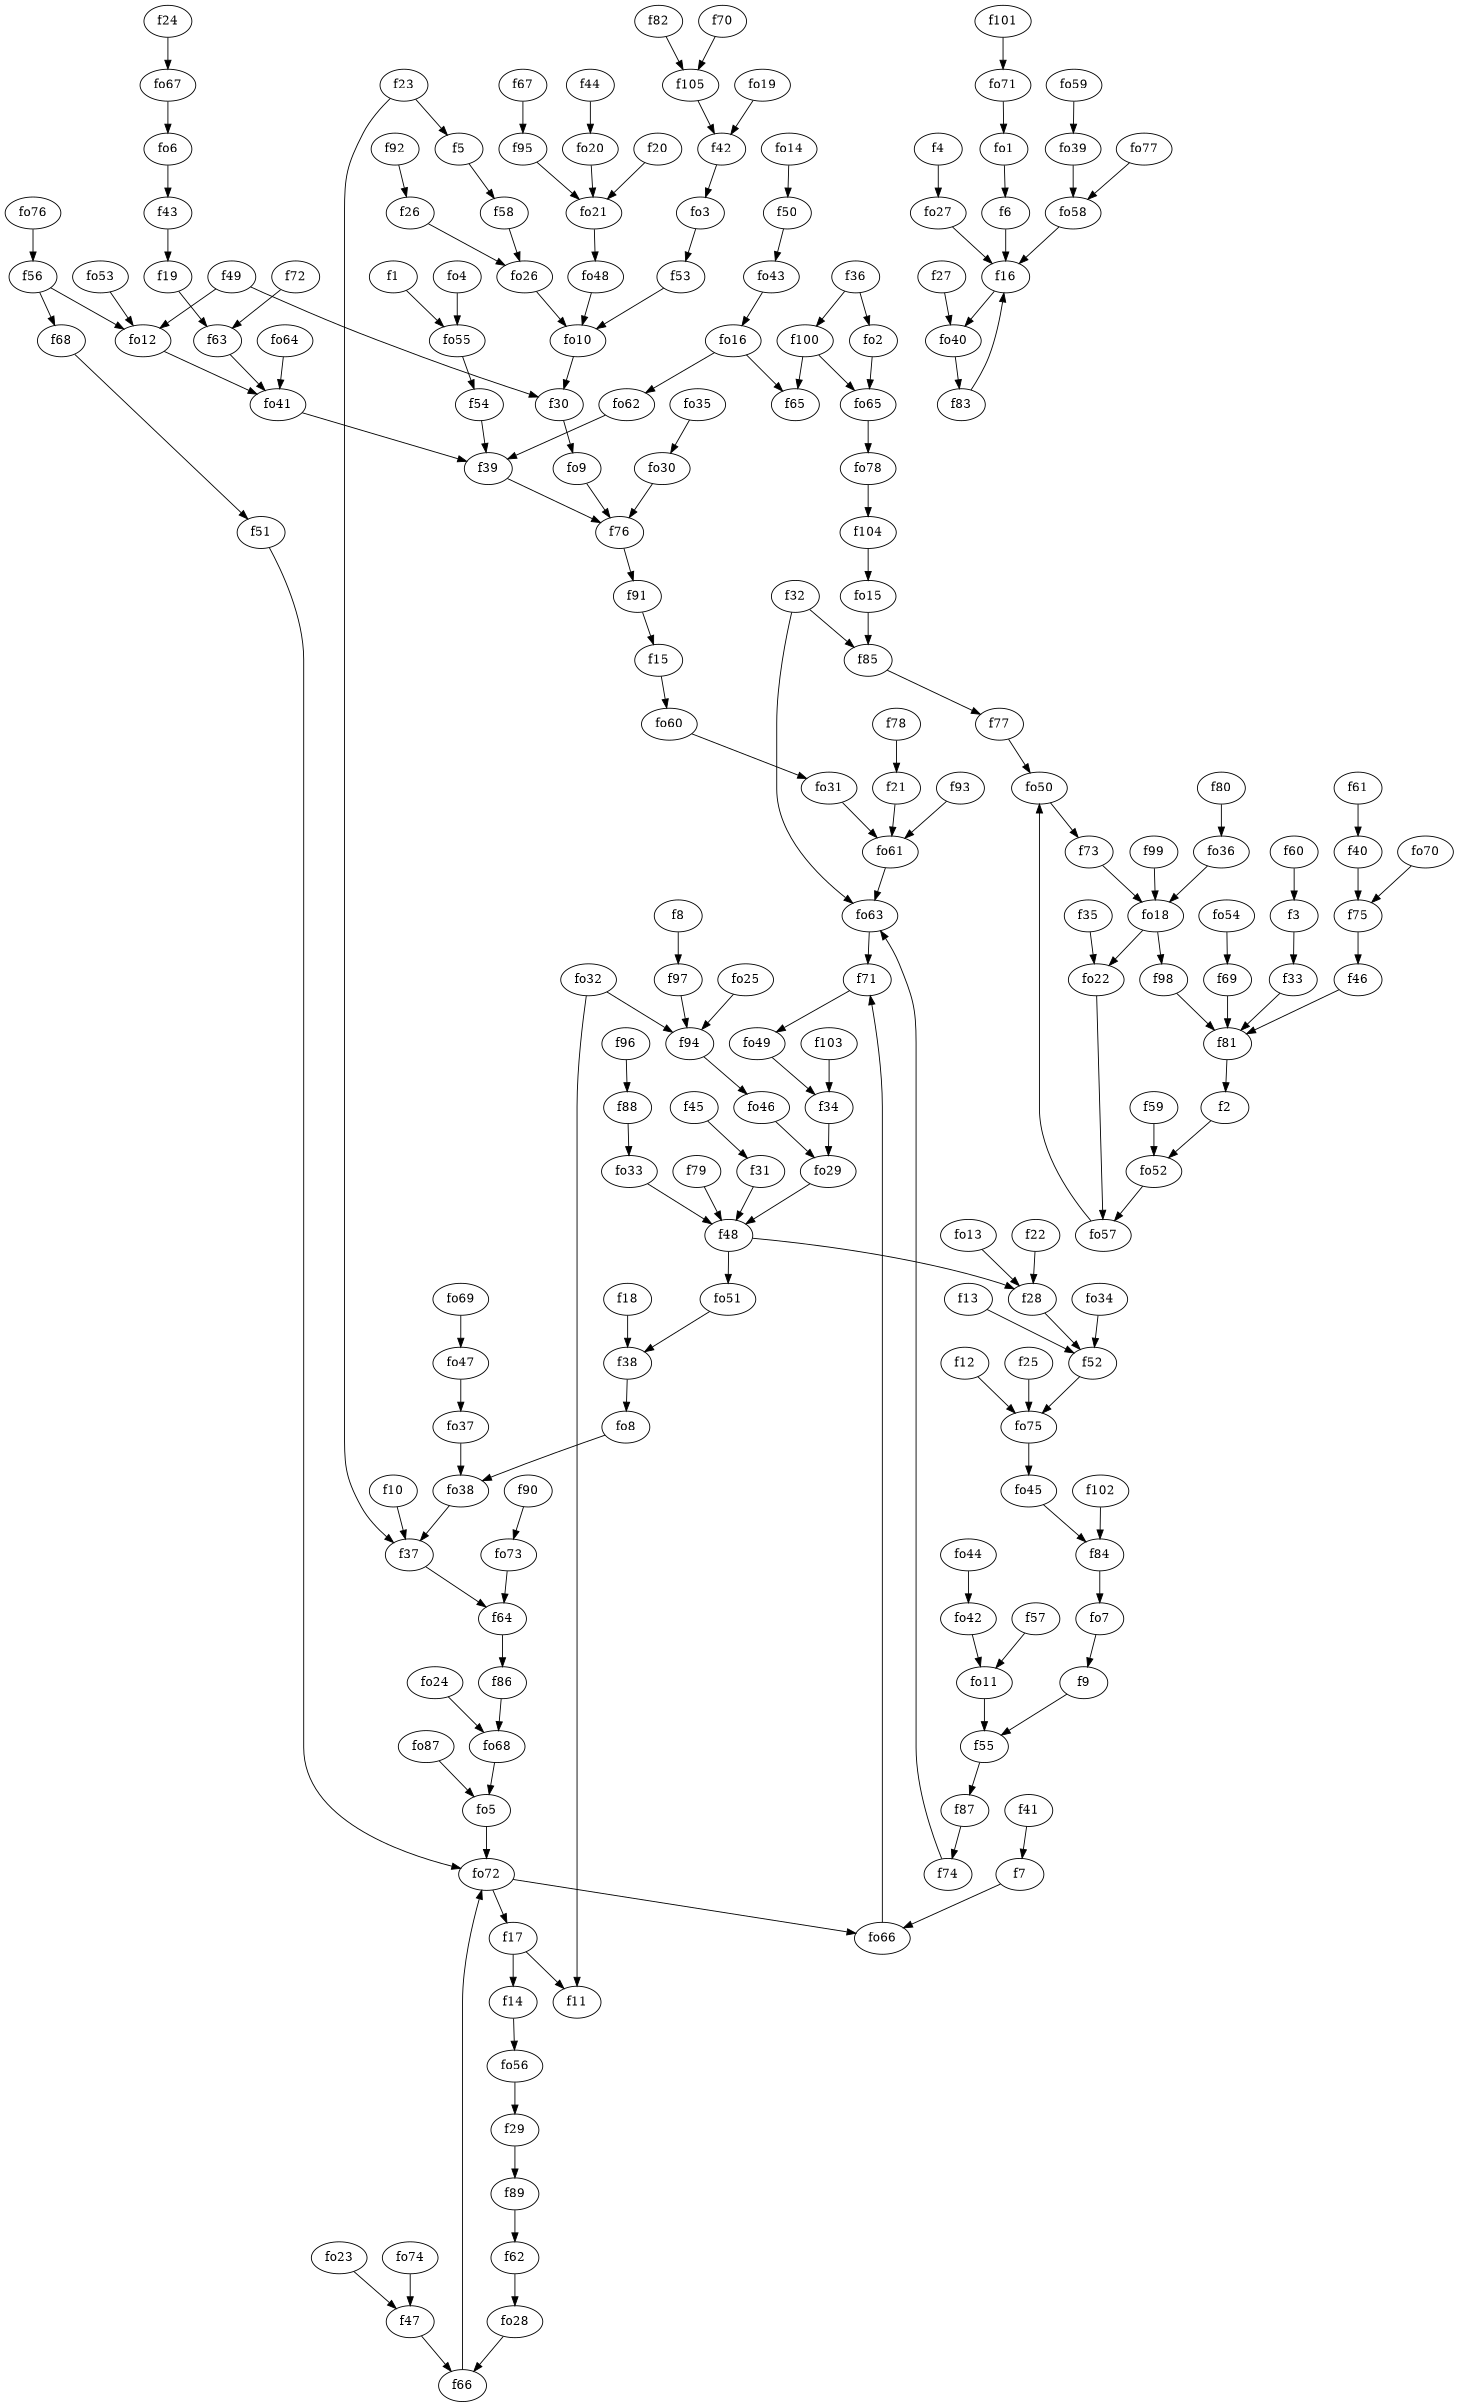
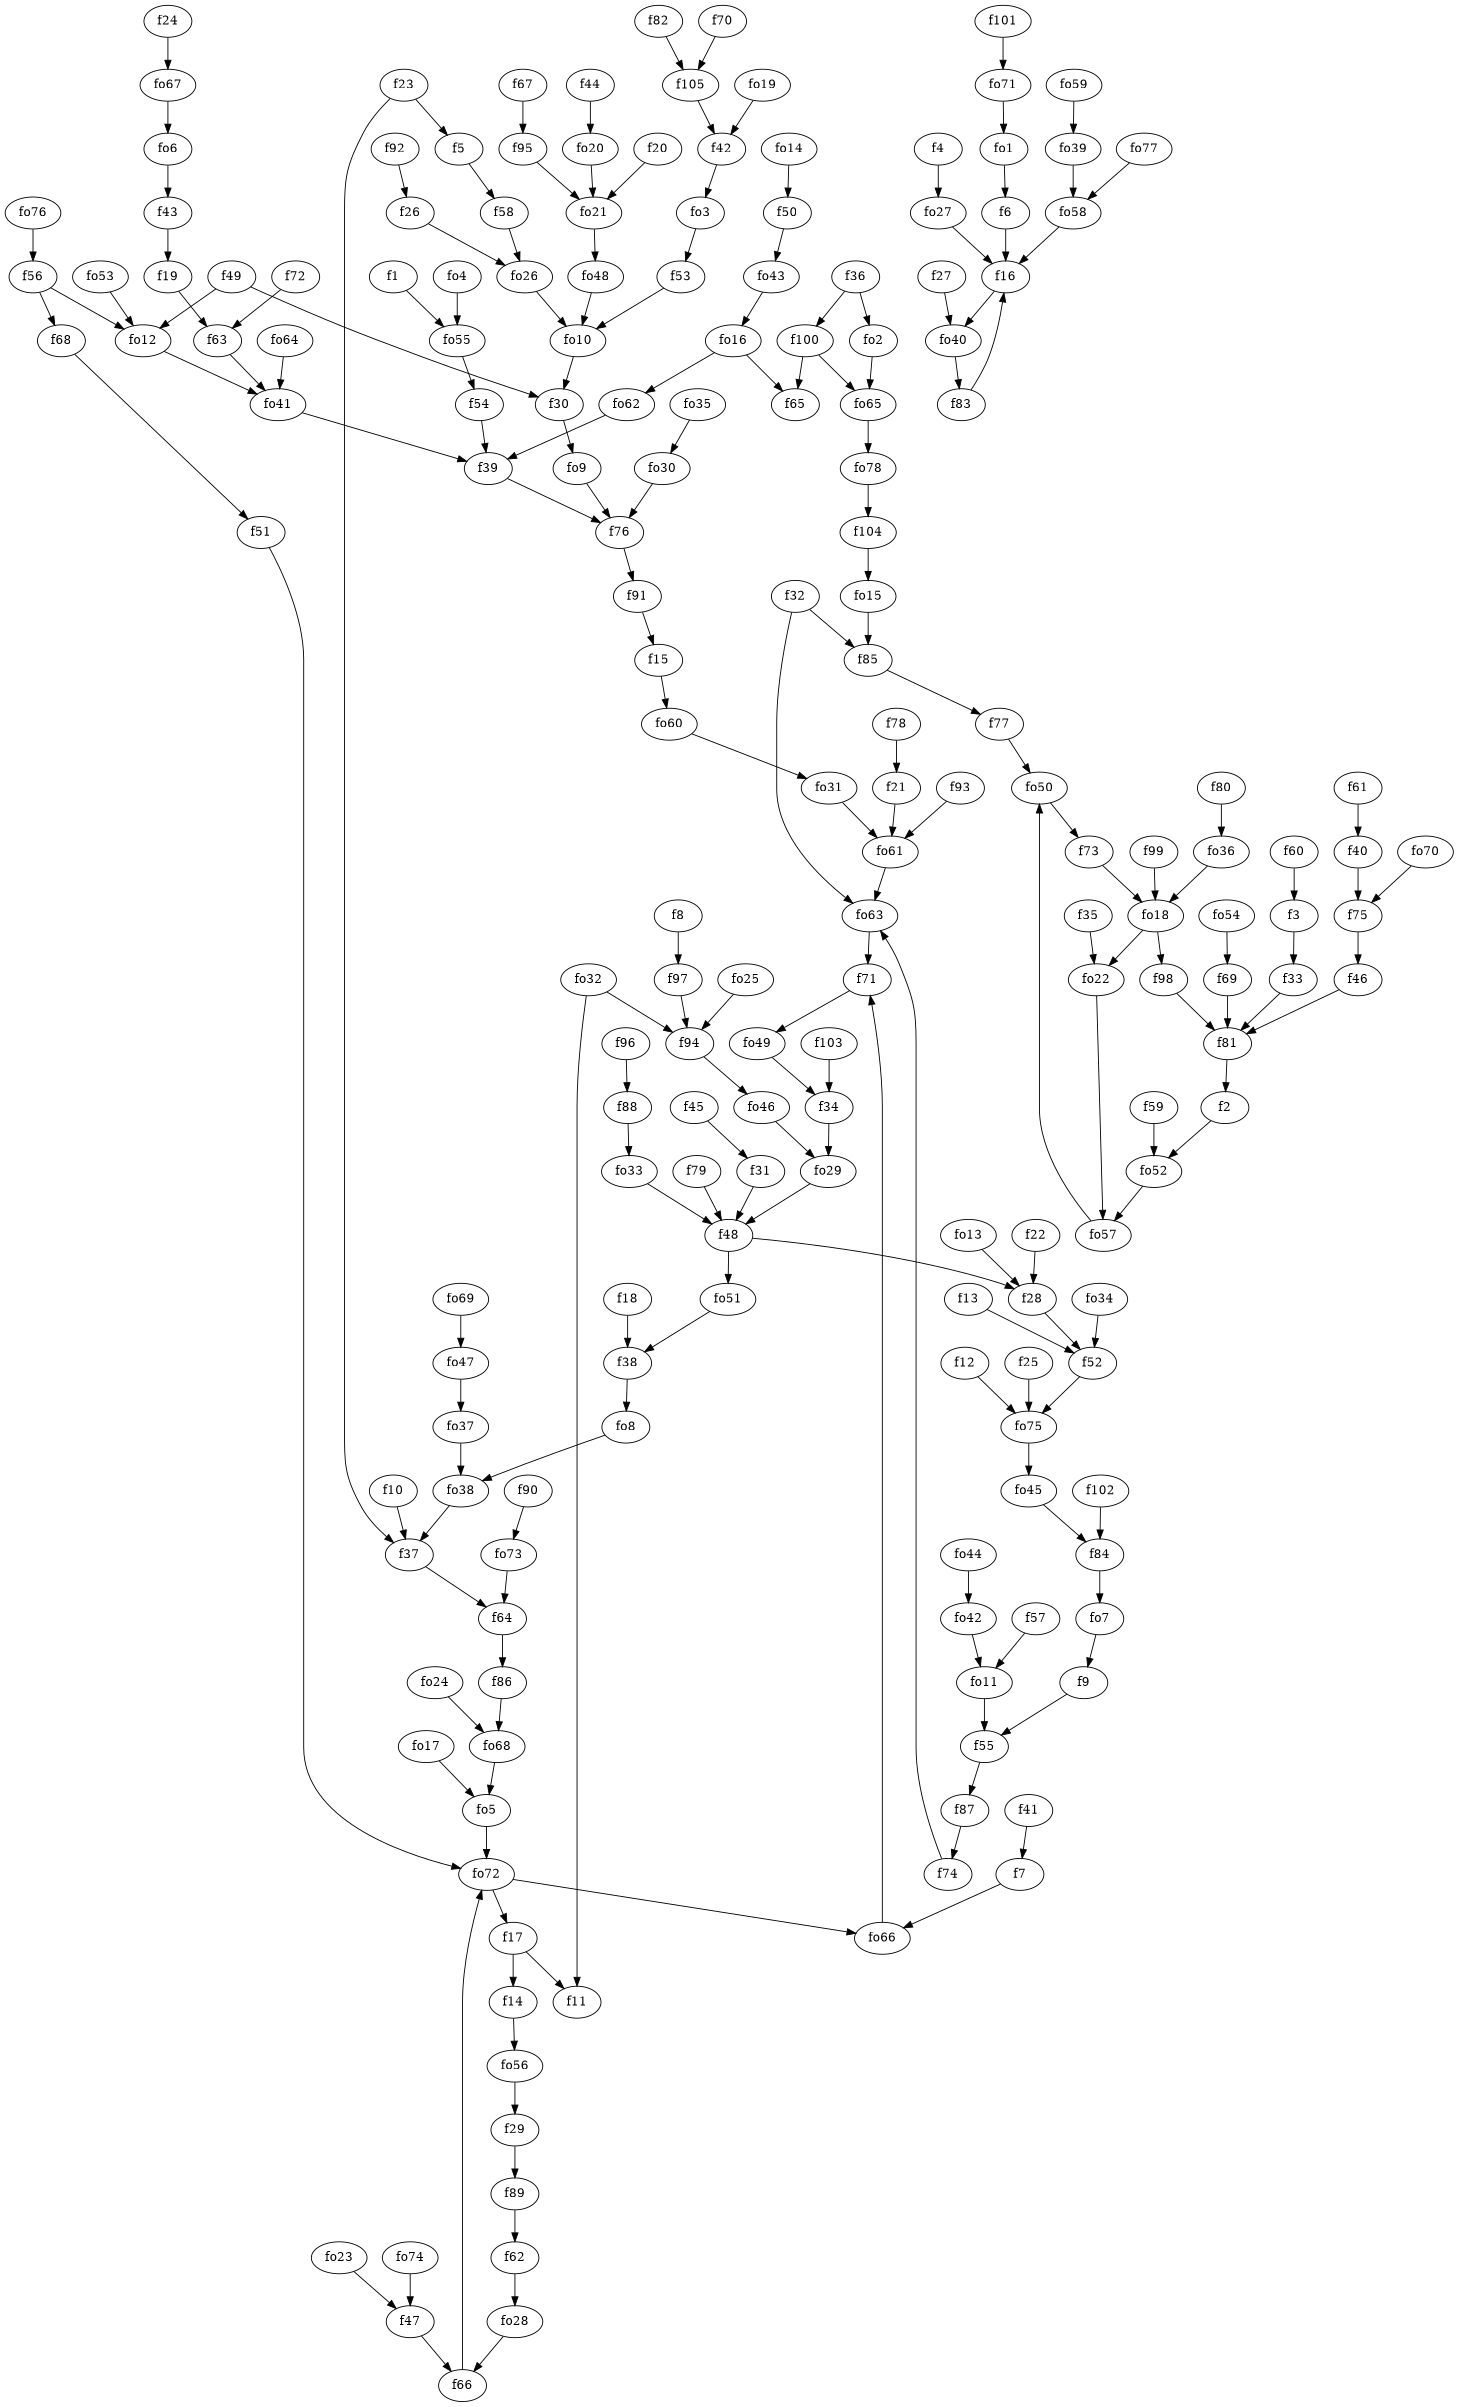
node "fo87": label "fo87" -> "fo17"
